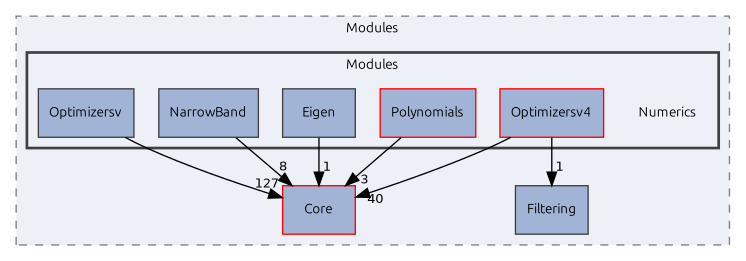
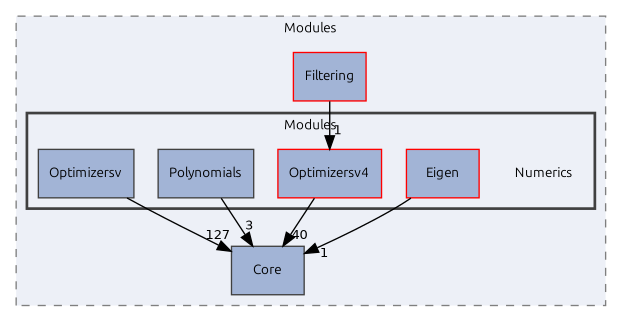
node "NarrowBand": removed
node "Eigen": color grey25 -> red
node "Polynomials": color red -> grey25
edge "Optimizersv4" -> "Filtering": reversed
node "Core": color red -> grey25
node "Filtering": color grey25 -> red
